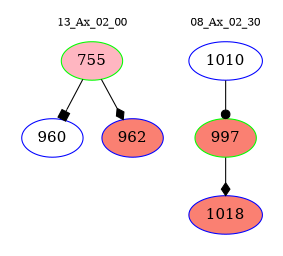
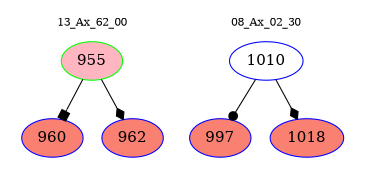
cluster "13_Ax_02_00": label "13_Ax_02_00" -> "13_Ax_62_00"
node "755": label "755" -> "955"
node "960": fillcolor white -> salmon
node "997": color green -> blue
edge "997" -> "1018": now "1010" -> "1018"
